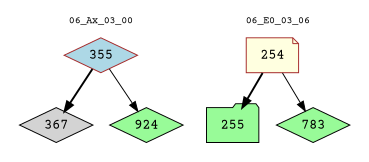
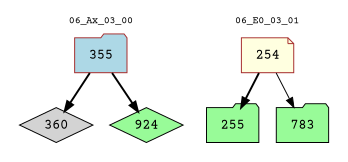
cluster "06_E0_03_06": label "06_E0_03_06" -> "06_E0_03_01"
node "355": shape diamond -> folder
edge "355" -> "924": style solid -> bold
node "367": label "367" -> "360"
node "783": shape diamond -> folder
